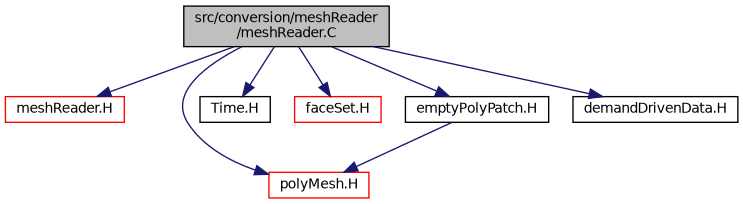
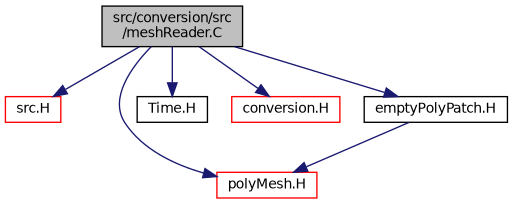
node "src/conversion/meshReader /meshReader.C": label "src/conversion/meshReader /meshReader.C" -> "src/conversion/src /meshReader.C"
node "meshReader.H": label "meshReader.H" -> "src.H"
node "faceSet.H": label "faceSet.H" -> "conversion.H"
node "demandDrivenData.H": removed
